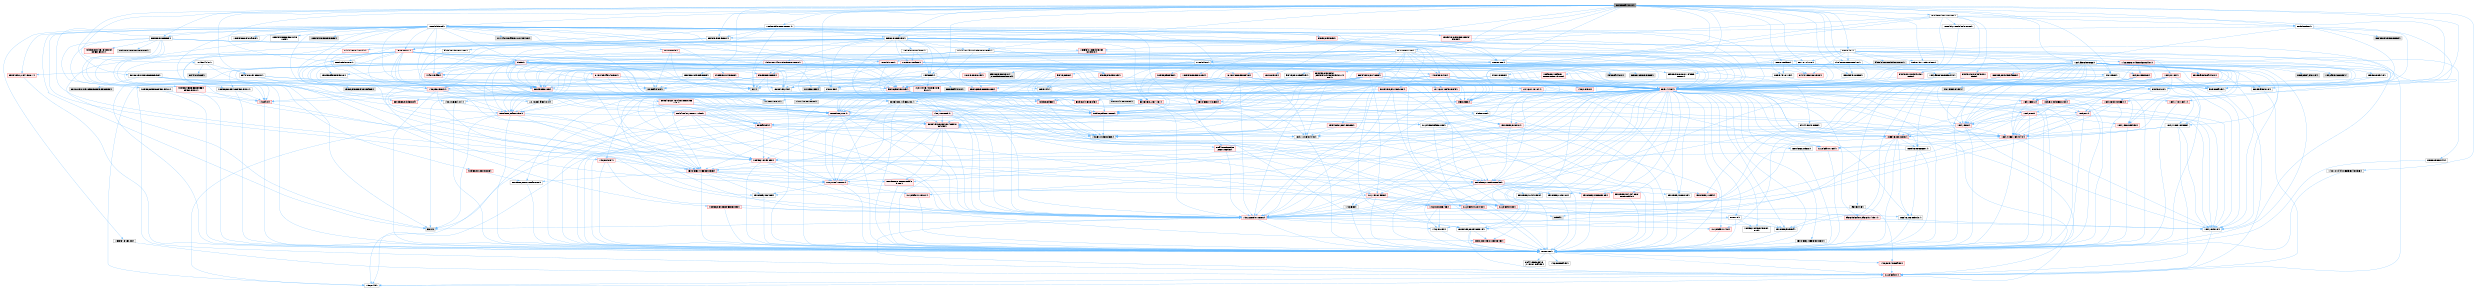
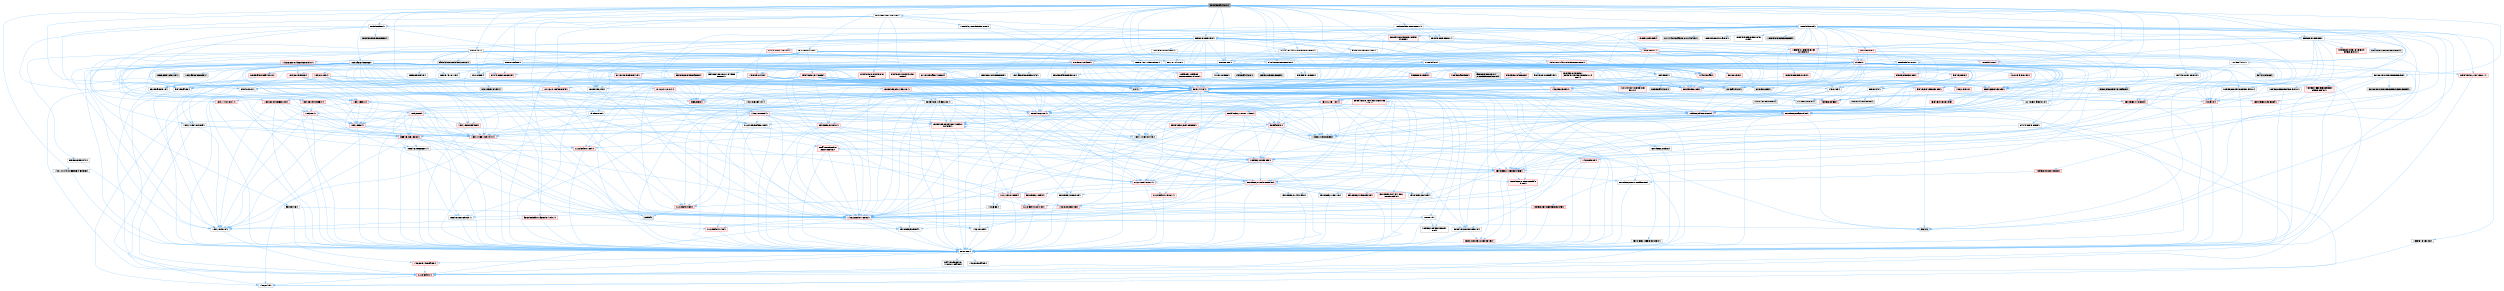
edge "RendererInterface.h" -> "Templates/RefCounting.h": removed
edge "VirtualTexturing.h" -> "Logging/LogMacros.h": now "Async/AsyncFileHandle.h" -> "Logging/LogMacros.h"
node "Containers/ArrayView.h": label "Containers/ArrayView.h" -> "Enum/ArrayView.h"
